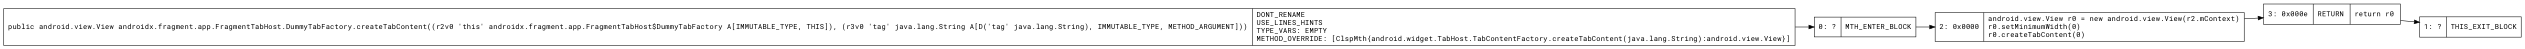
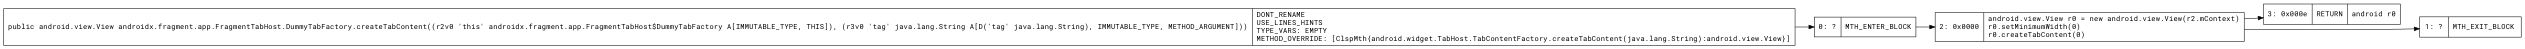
node "3: 0x000e": text "return r0" -> "android r0"
edge "3: 0x000e" -> "1: ?": now "2: 0x0000" -> "1: ?"
node "1: ?": text "THIS_EXIT_BLOCK" -> "MTH_EXIT_BLOCK"
